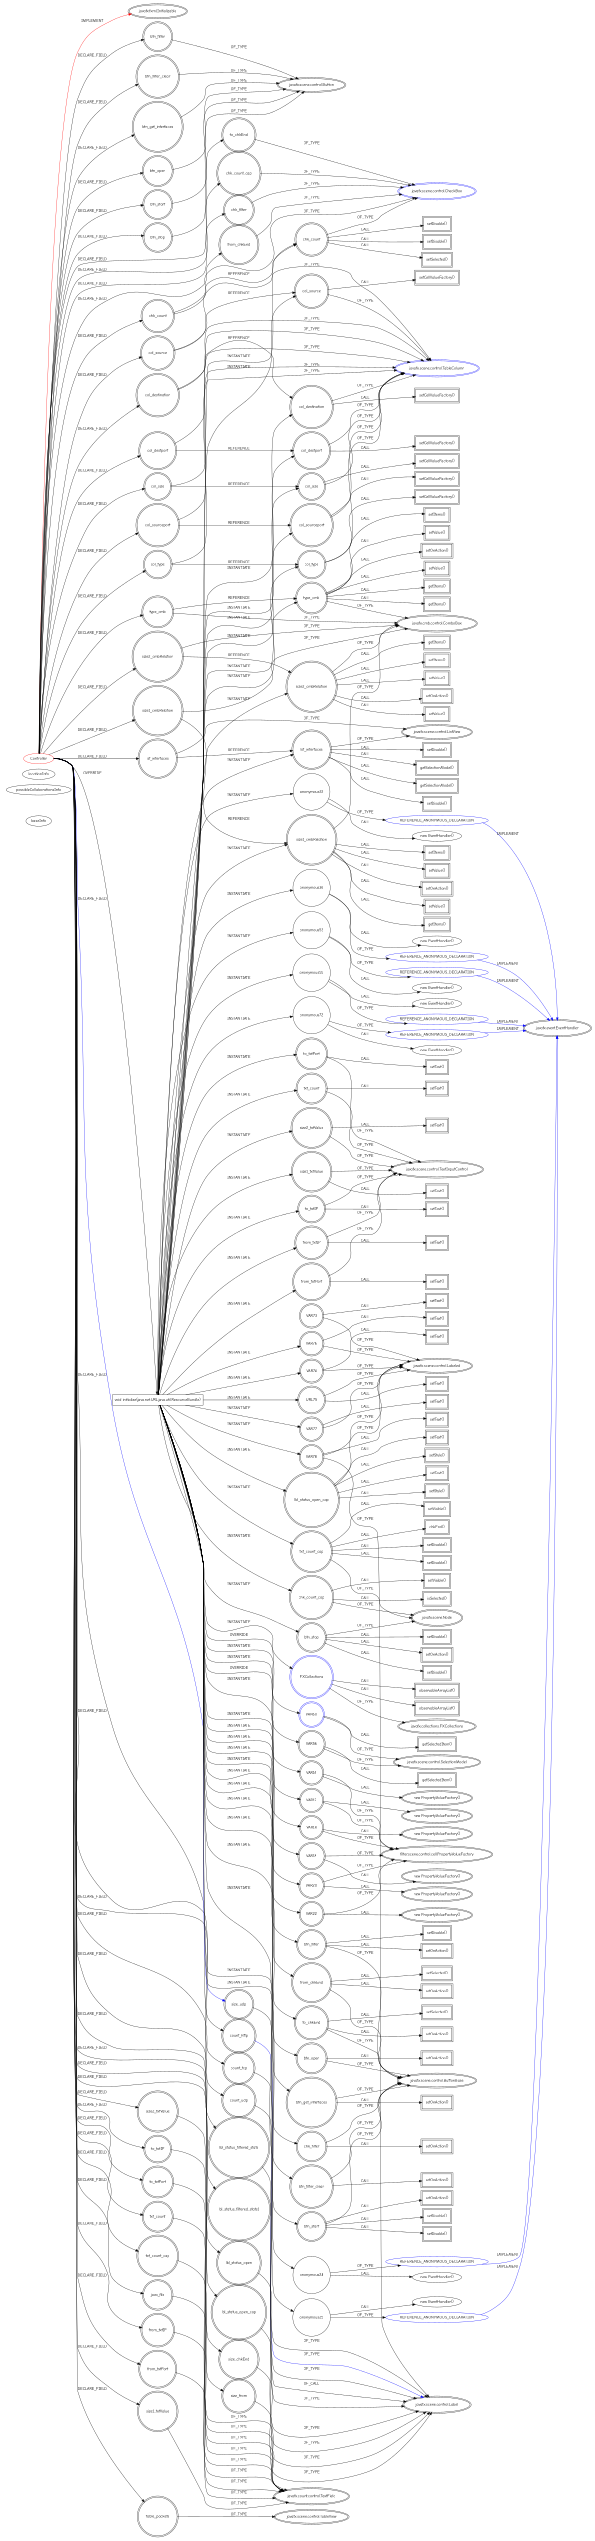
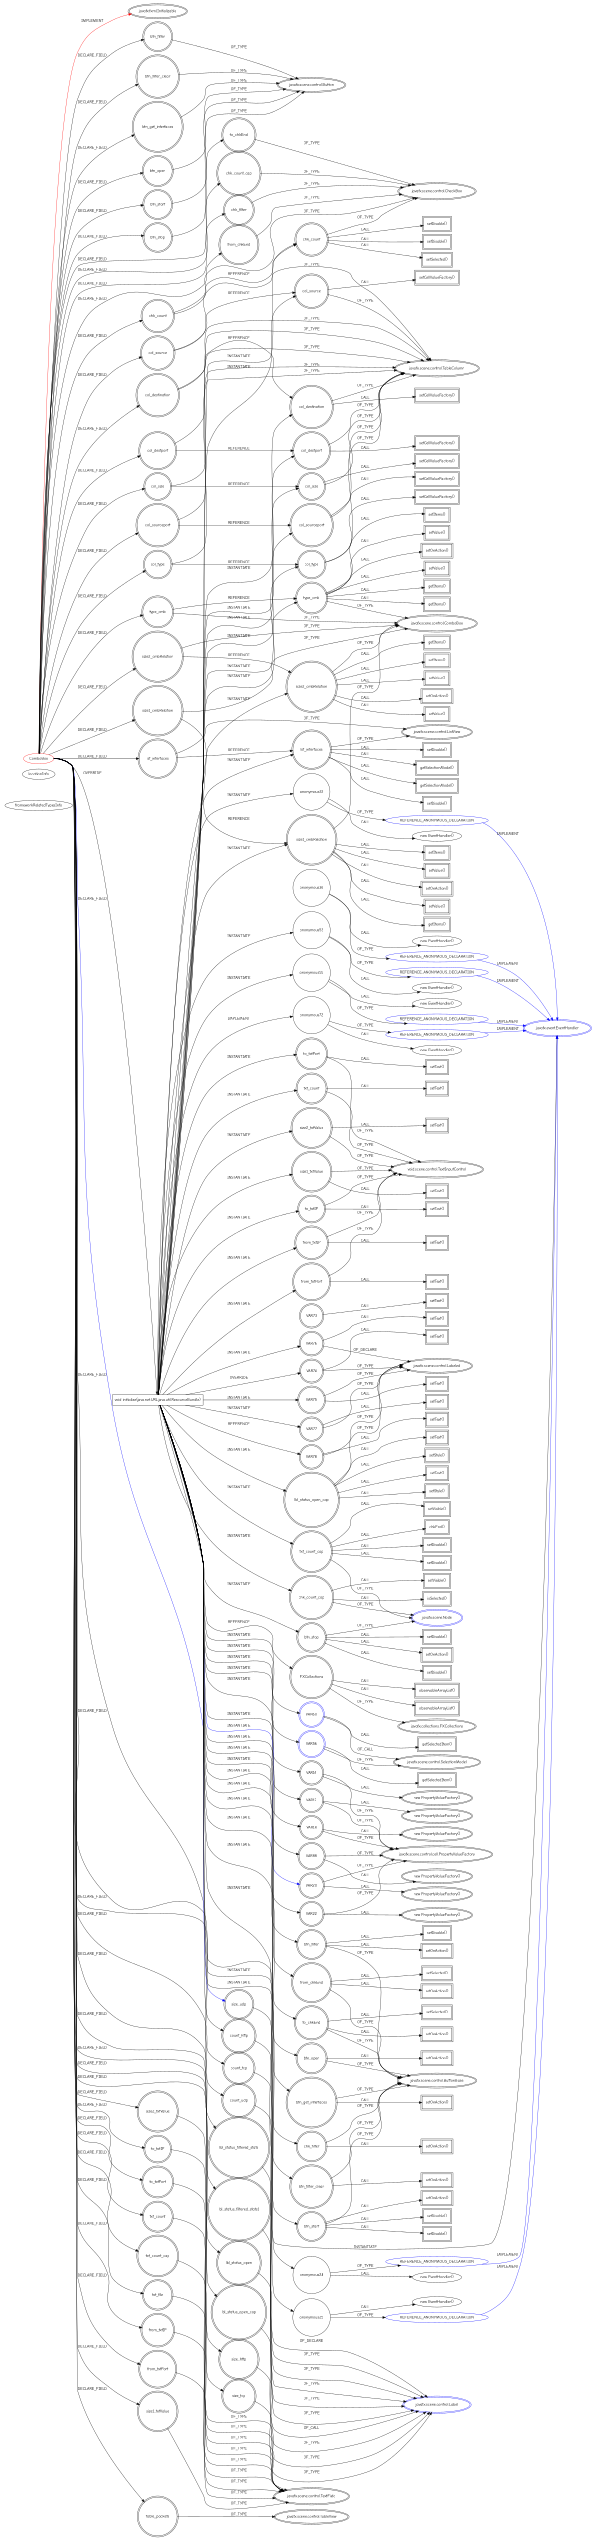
node "javafx.scene.control.CheckBox": color blue -> black
node "javafx.scene.control.TableColumn": color blue -> black
node "javafx.cmb.control.ComboBox": label "javafx.cmb.control.ComboBox" -> "javafx.scene.control.ComboBox"
node "Controller": label "Controller" -> "ComboBox"
node "possibleCollaborationsInfo": removed
node "frameworkRelatedTypesInfo": added
node "baseInfo": removed
edge "void initialize(java.net.URL,java.util.ResourceBundle)" -> "anonymous36": now "void initialize(java.net.URL,java.util.ResourceBundle)" -> "javafx.event.EventHandler"
edge "void initialize(java.net.URL,java.util.ResourceBundle)" -> "anonymous72": label "INSTANTIATE" -> "IMPLEMENT"
node "javafx.event.EventHandler": color black -> blue
node "javafx.scene.control.TextInputControl": label "javafx.scene.control.TextInputControl" -> "void.scene.control.TextInputControl"
edge "VAR73" -> "javafx.scene.control.Labeled": removed, label "OF_TYPE"
edge "VAR76" -> "javafx.scene.control.Labeled": label "OF_TYPE" -> "OF_DECLARE"
edge "void initialize(java.net.URL,java.util.ResourceBundle)" -> "VAR74": label "INSTANTIATE" -> "OVERRIDE"
node "URL75": label "URL75" -> "VAR75"
edge "void initialize(java.net.URL,java.util.ResourceBundle)" -> "VAR78": label "INSTANTIATE" -> "REFERENCE"
node "javafx.scene.Node": color black -> blue
edge "void initialize(java.net.URL,java.util.ResourceBundle)" -> "FXCollections": label "INSTANTIATE" -> "REFERENCE"
edge "void initialize(java.net.URL,java.util.ResourceBundle)" -> "VAR60": label "OVERRIDE" -> "INSTANTIATE"
edge "void initialize(java.net.URL,java.util.ResourceBundle)" -> "VAR12": label "OVERRIDE" -> "INSTANTIATE"
node "FXCollections": color blue -> black
edge "void initialize(java.net.URL,java.util.ResourceBundle)" -> "VAR20": color black -> blue
node "VAR56": color black -> blue
edge "VAR60" -> "javafx.scene.control.SelectionModel": label "OF_TYPE" -> "OF_CALL"
node "filter.scene.control.cell.PropertyValueFactory": label "filter.scene.control.cell.PropertyValueFactory" -> "javafx.scene.control.cell.PropertyValueFactory"
node "VAR18": label "VAR18" -> "VAR88"
edge "VAR78" -> "javafx.scene.control.Label": now "lbl_status_filtered_stats1" -> "javafx.scene.control.Label"
node "java_file": label "java_file" -> "txt_file"
edge "size_udp" -> "javafx.scene.control.Label": label "OF_TYPE" -> "OF_DECLARE"
edge "count_http" -> "javafx.scene.control.Label": color blue -> black
node "size_chkEnd": label "size_chkEnd" -> "size_http"
edge "count_udp" -> "javafx.scene.control.Label": label "OF_CALL" -> "OF_TYPE"
node "size_from": label "size_from" -> "size_tcp"
node "javafx.scene.control.Label": color black -> blue
edge "lbl_status_open" -> "javafx.scene.control.Label": label "OF_TYPE" -> "OF_CALL"
node "javafx.count.control.TextField": label "javafx.count.control.TextField" -> "javafx.scene.control.TextField"
